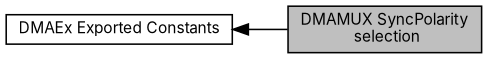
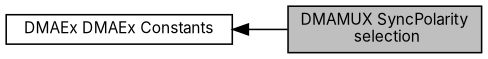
node "DMAEx Exported Constants": label "DMAEx Exported Constants" -> "DMAEx DMAEx Constants"
